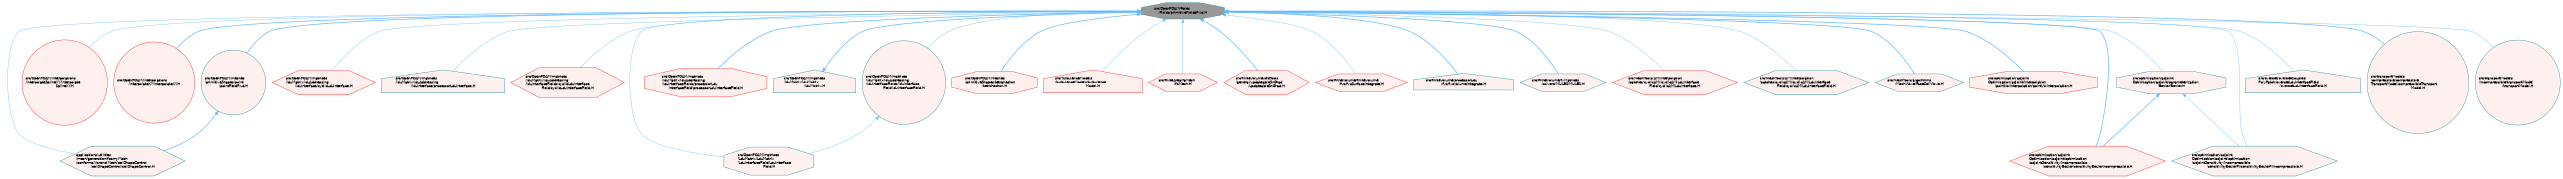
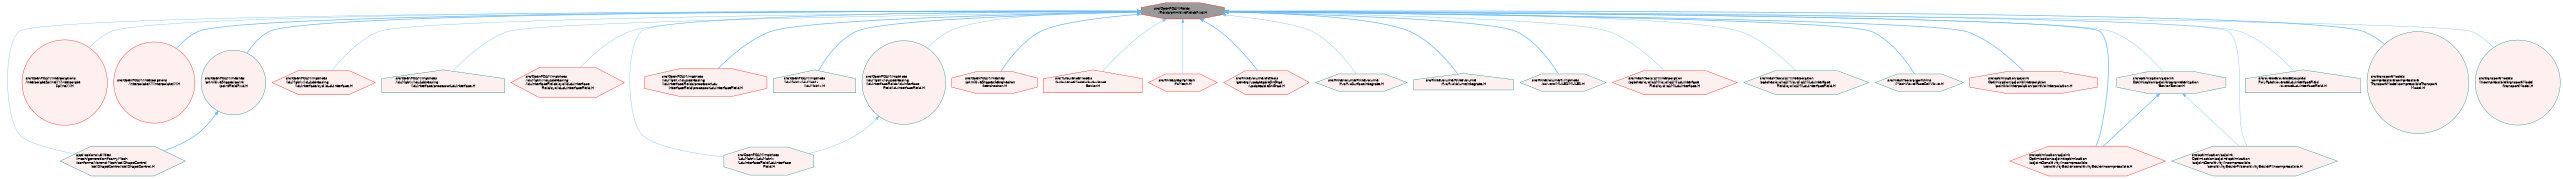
node "src/OpenFOAM/fields /Fields/primitiveFieldsFwd.H": color teal -> red
edge "src/OpenFOAM/fields /Fields/primitiveFieldsFwd.H" -> "src/OpenFOAM/matrices /lduMatrix/lduMatrix /lduMatrix.H": reversed
node "src/TurbulenceModels /turbulenceModels/turbulence Model.H": label "src/TurbulenceModels /turbulenceModels/turbulence Model.H" -> "src/TurbulenceModels /turbulenceModels/turbulence Bezier.H"
node "src/finiteVolume/finiteVolume /fvc/fvcSurfaceIntegrate.H": color red -> teal
node "src/finiteVolume/processorLdu /fvc/fvcVolumeIntegrate.H": label "src/finiteVolume/processorLdu /fvc/fvcVolumeIntegrate.H" -> "src/finiteVolume/finiteVolume /fvc/fvcVolumeIntegrate.H"
